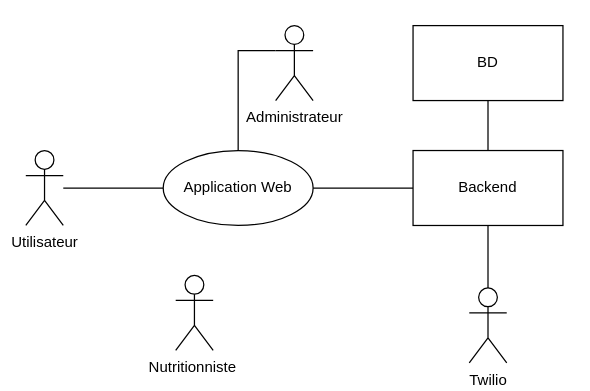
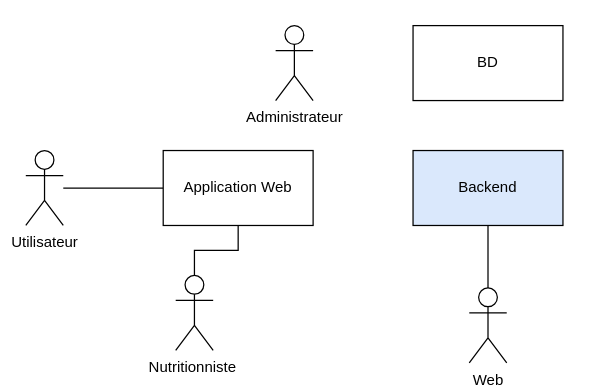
edge "Administrateur" -- "Application Web": removed
edge "BD" -- "Backend": removed
node "Application Web": shape ellipse -> rectangle
edge "Application Web" -- "Backend": now "Application Web" -- "Nutritionniste"
node "Backend": fillcolor #ffffff -> #dae8fc
node "Twilio": label "Twilio" -> "Web"
